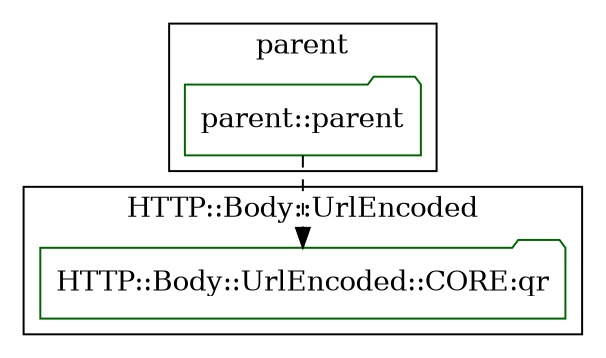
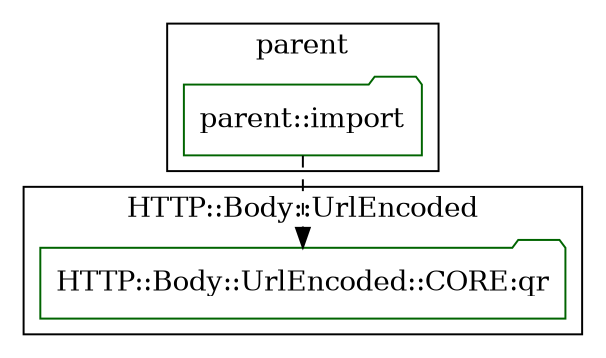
node "parent::parent": label "parent::parent" -> "parent::import"
